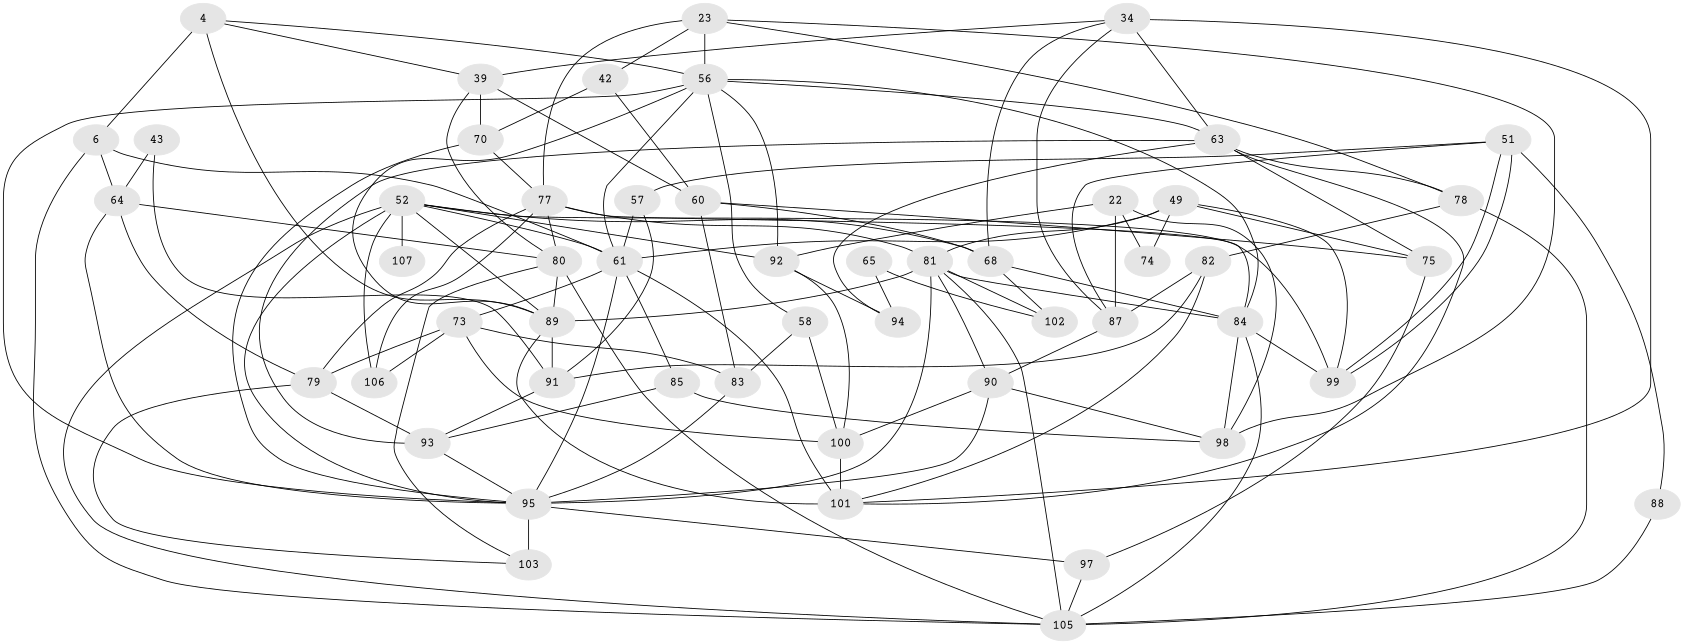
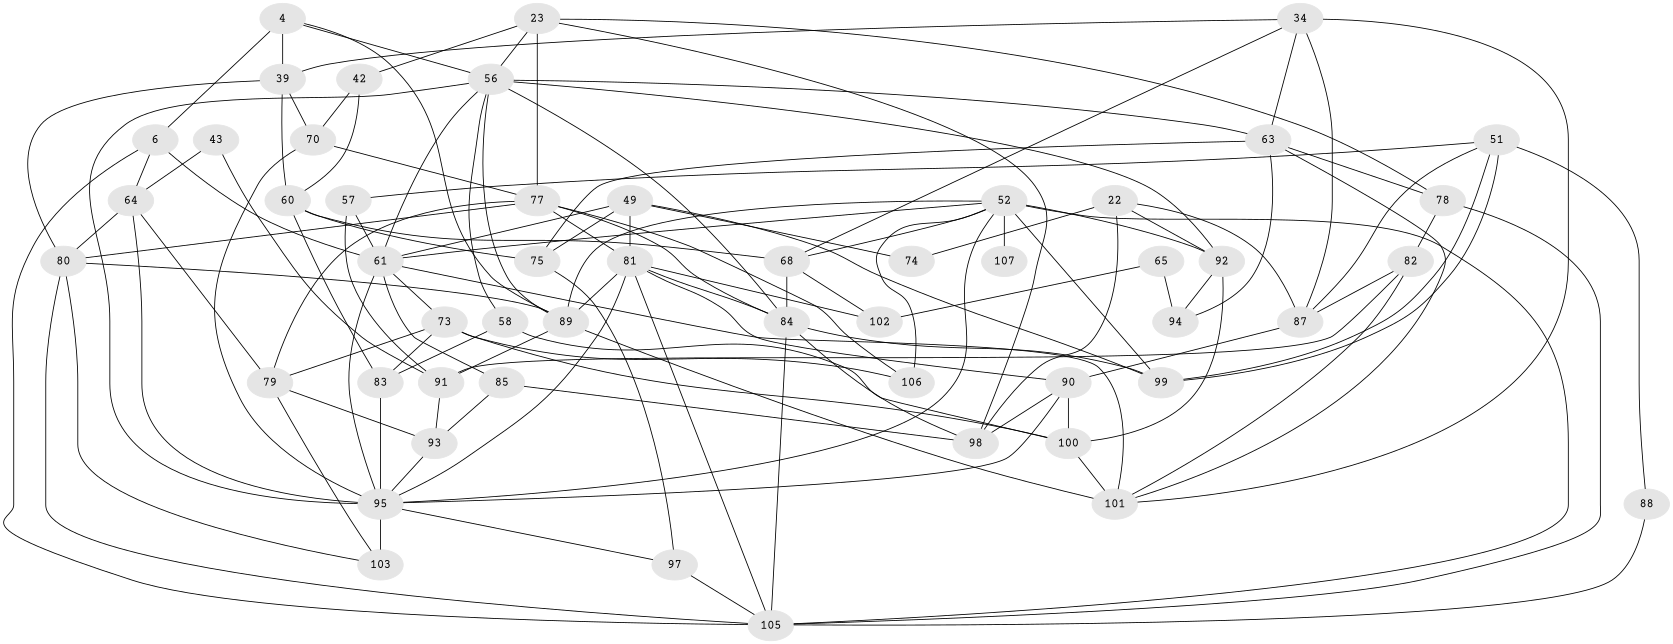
edge "63" -- "93": removed
